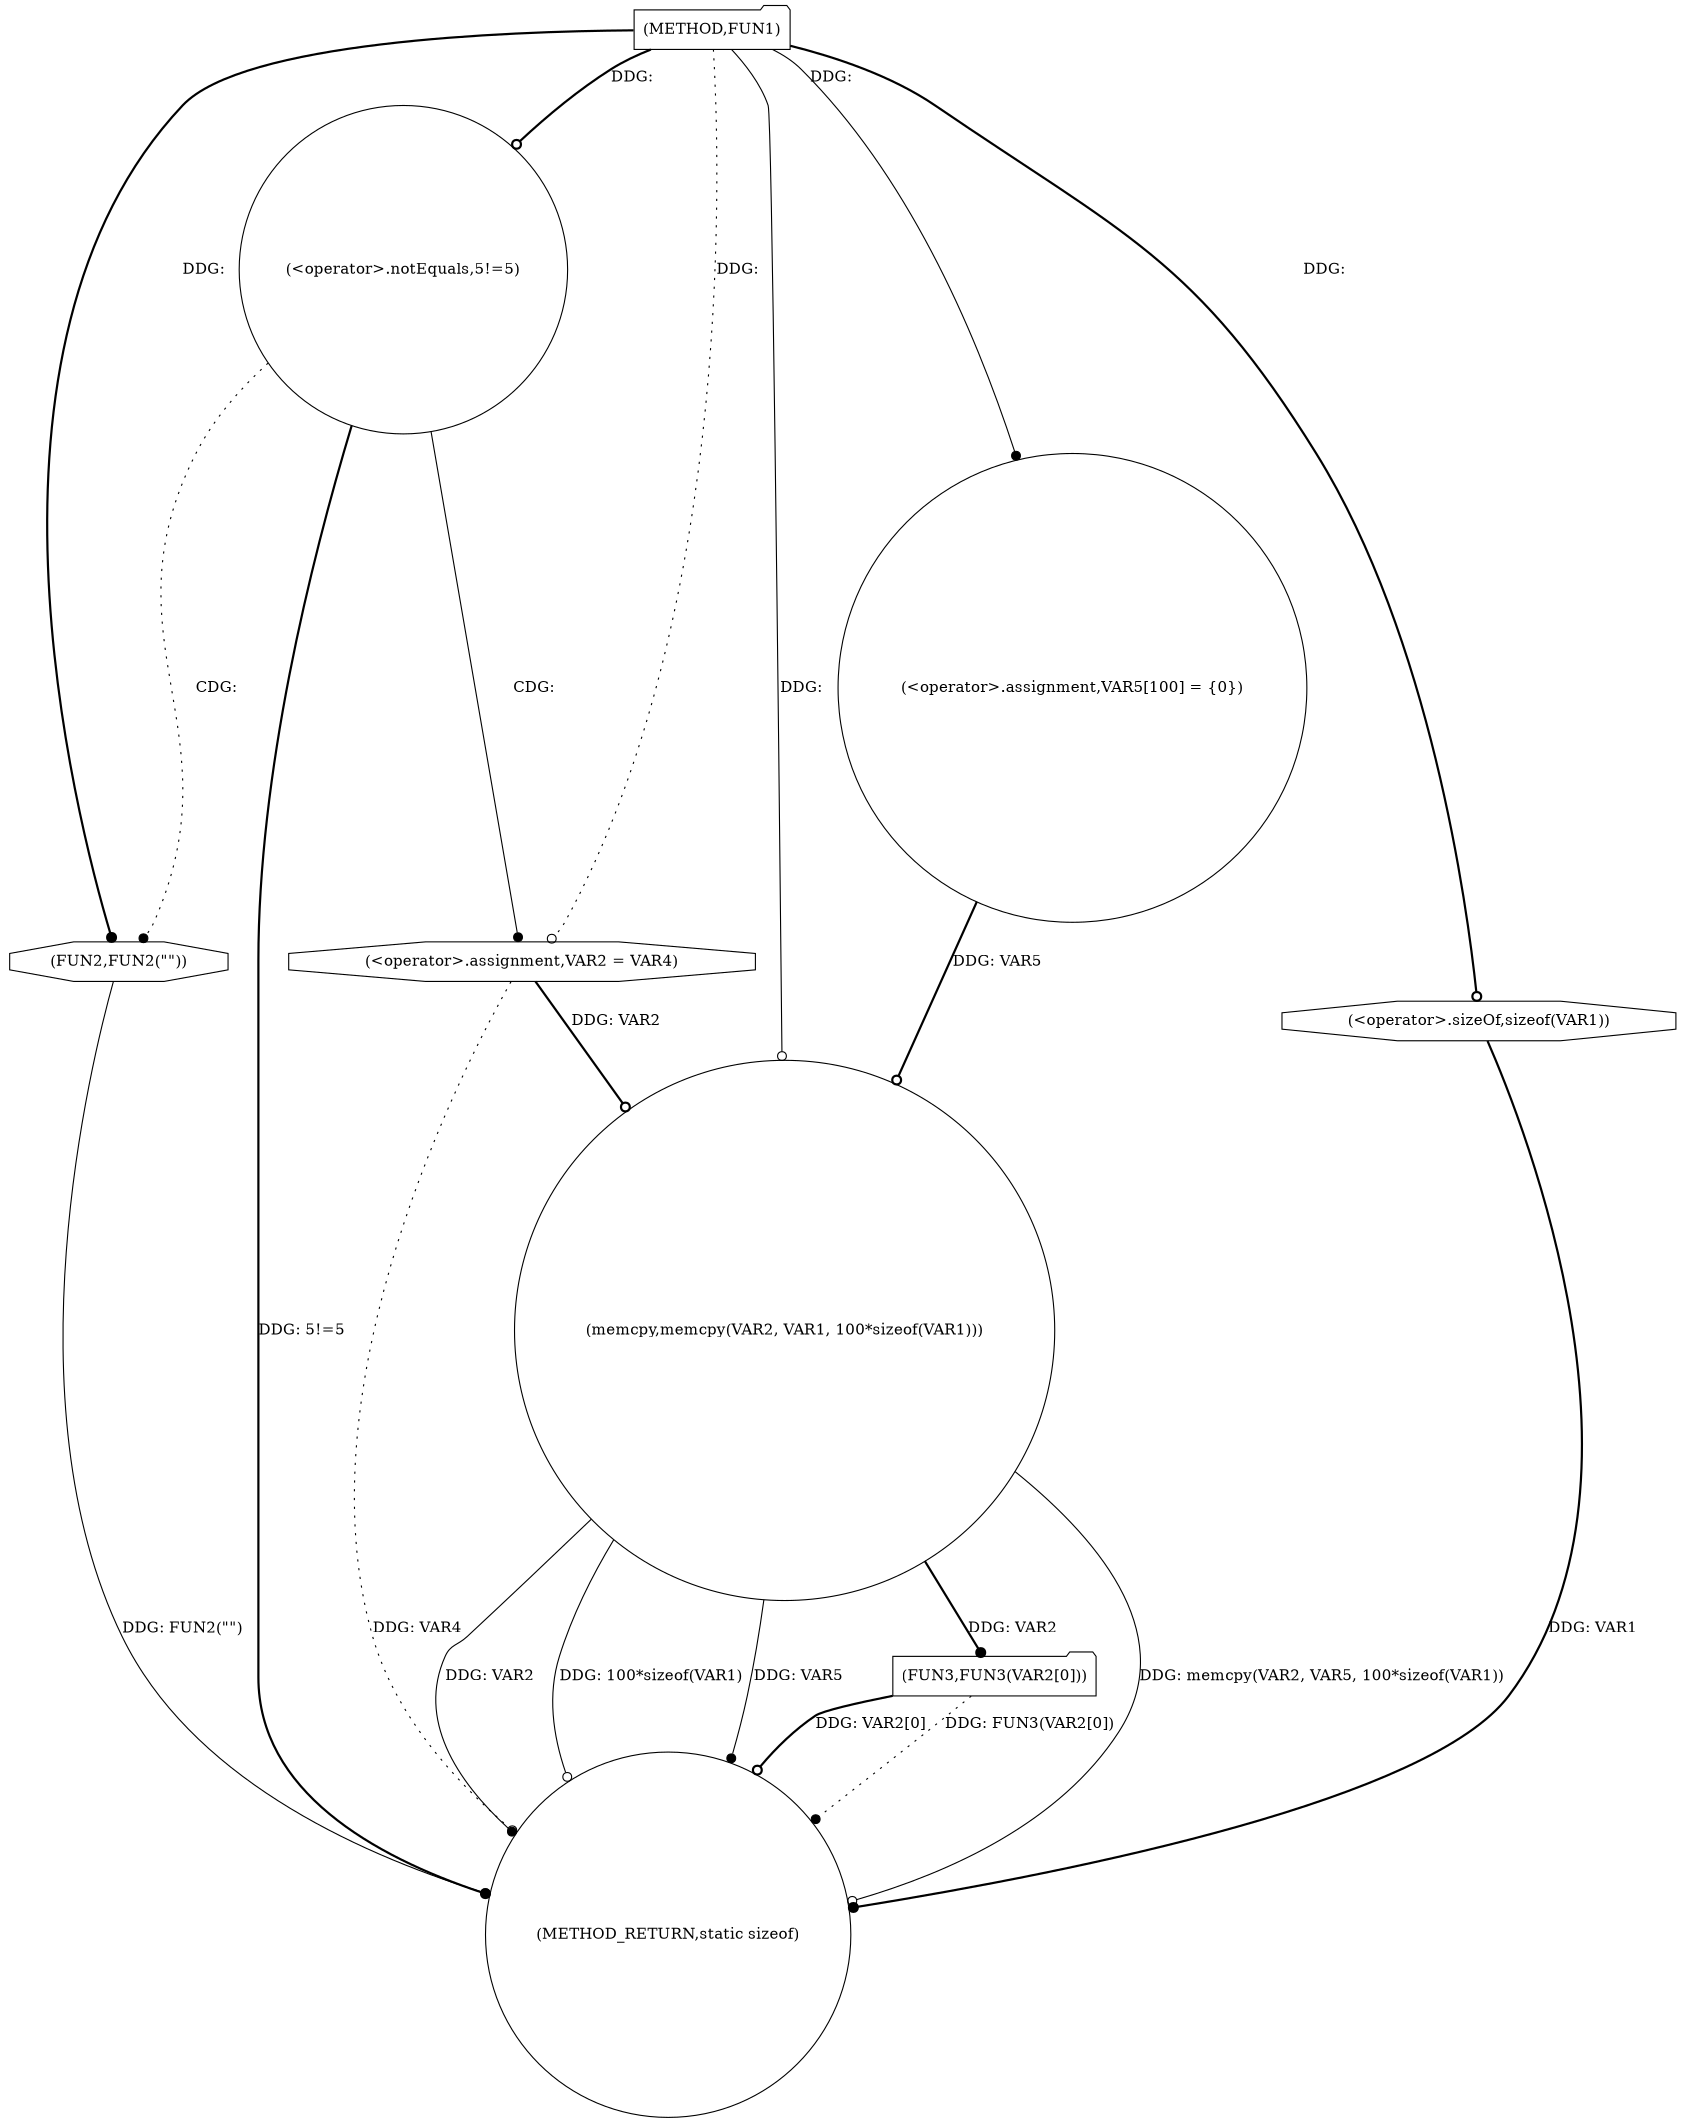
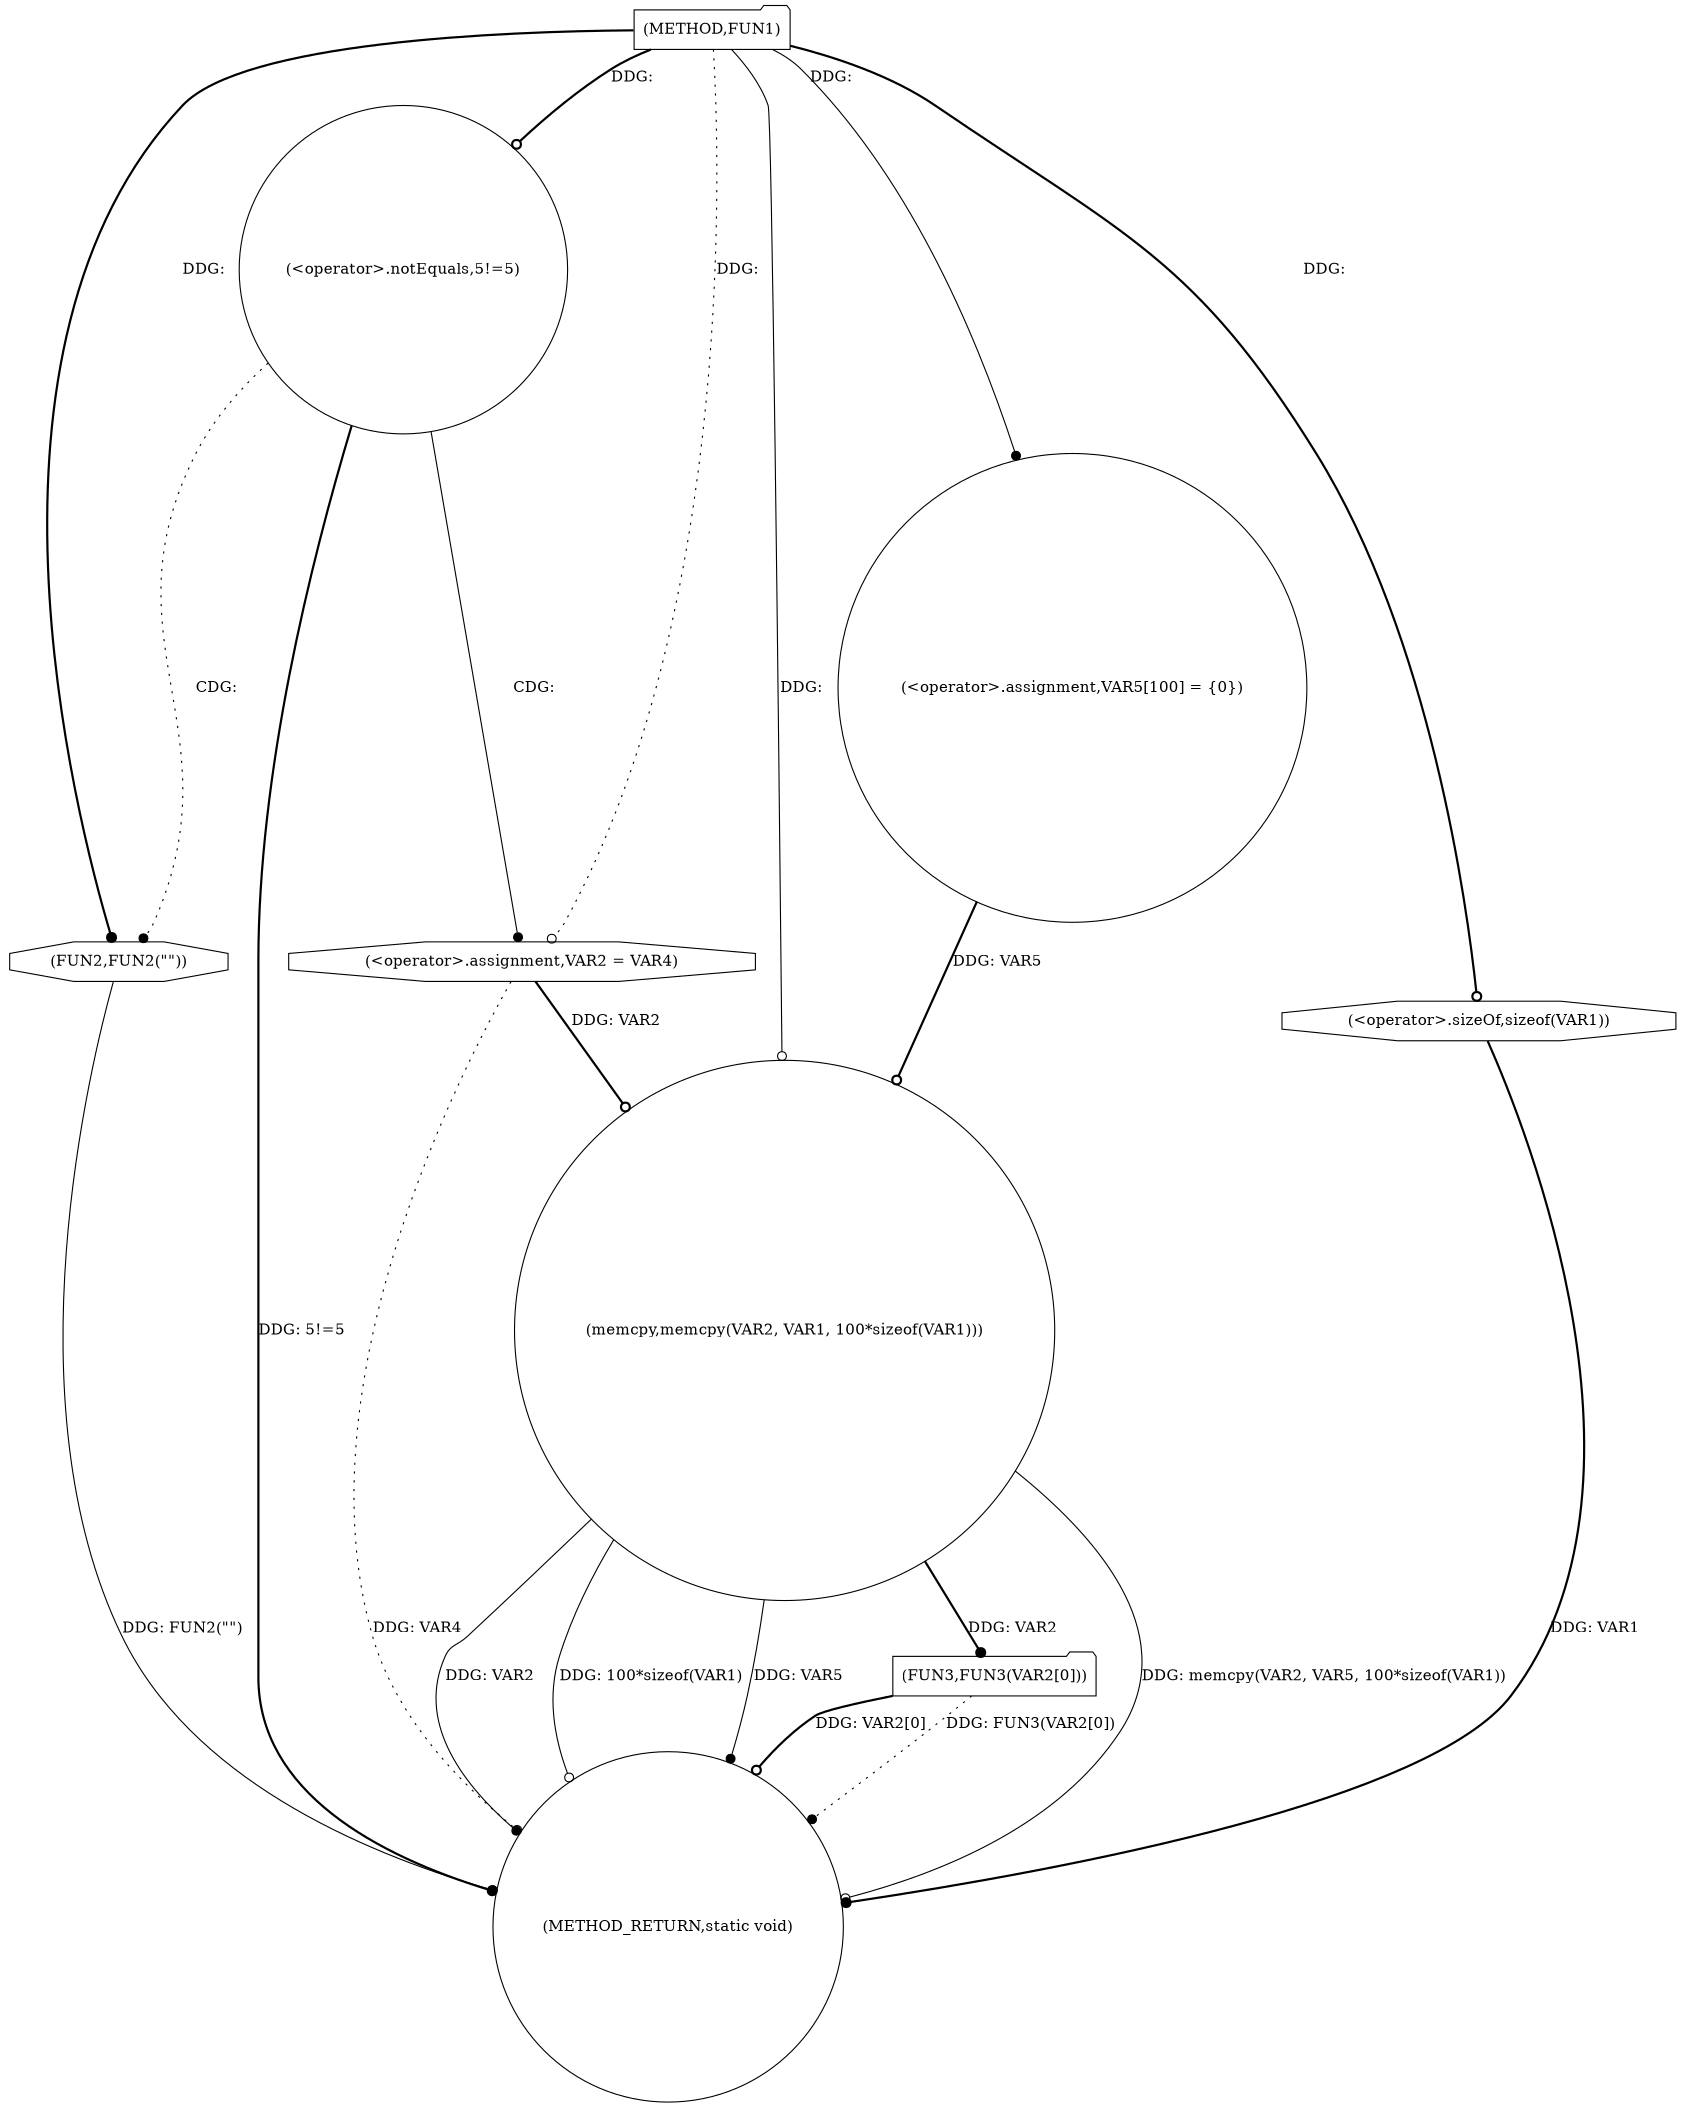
node "(METHOD_RETURN,static sizeof)": label "(METHOD_RETURN,static sizeof)" -> "(METHOD_RETURN,static void)"
